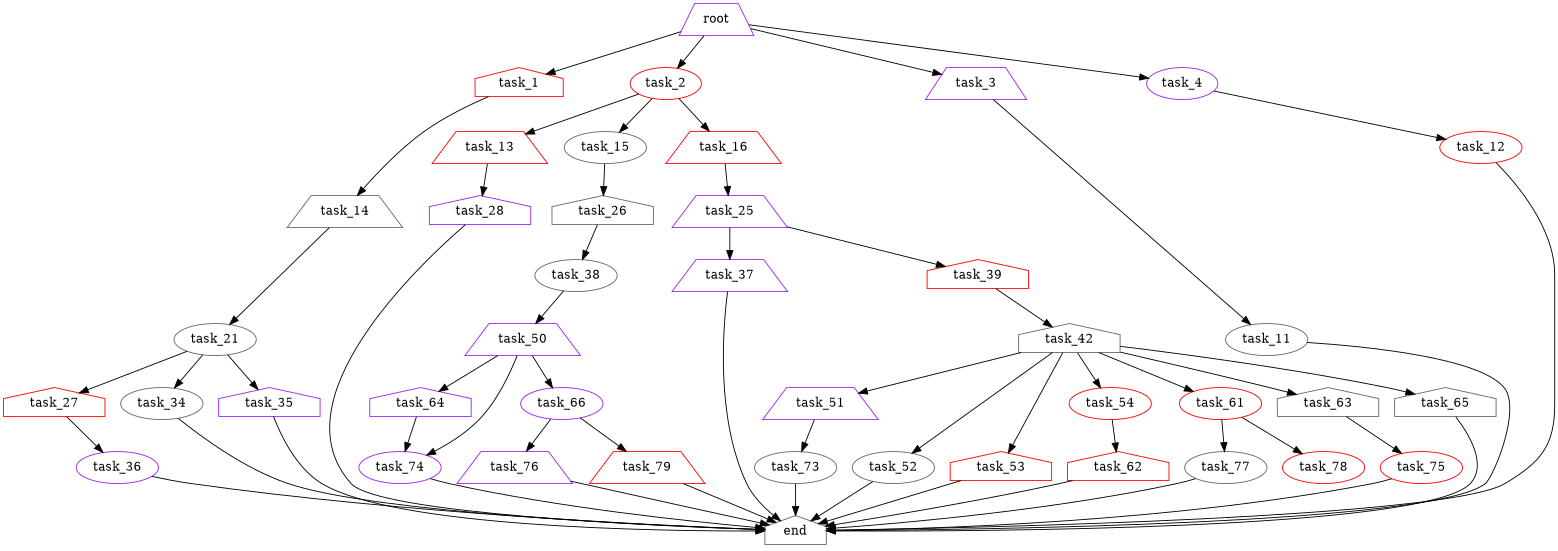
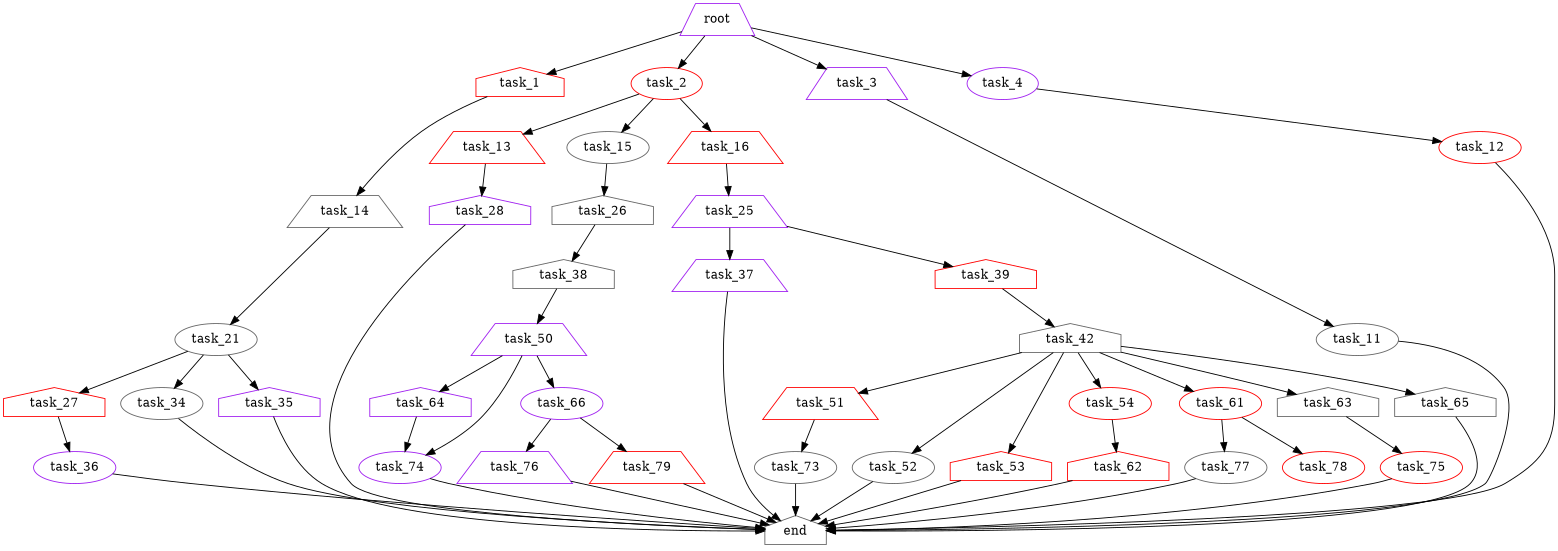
node "task_38": shape ellipse -> house
node "task_51": color purple -> red
